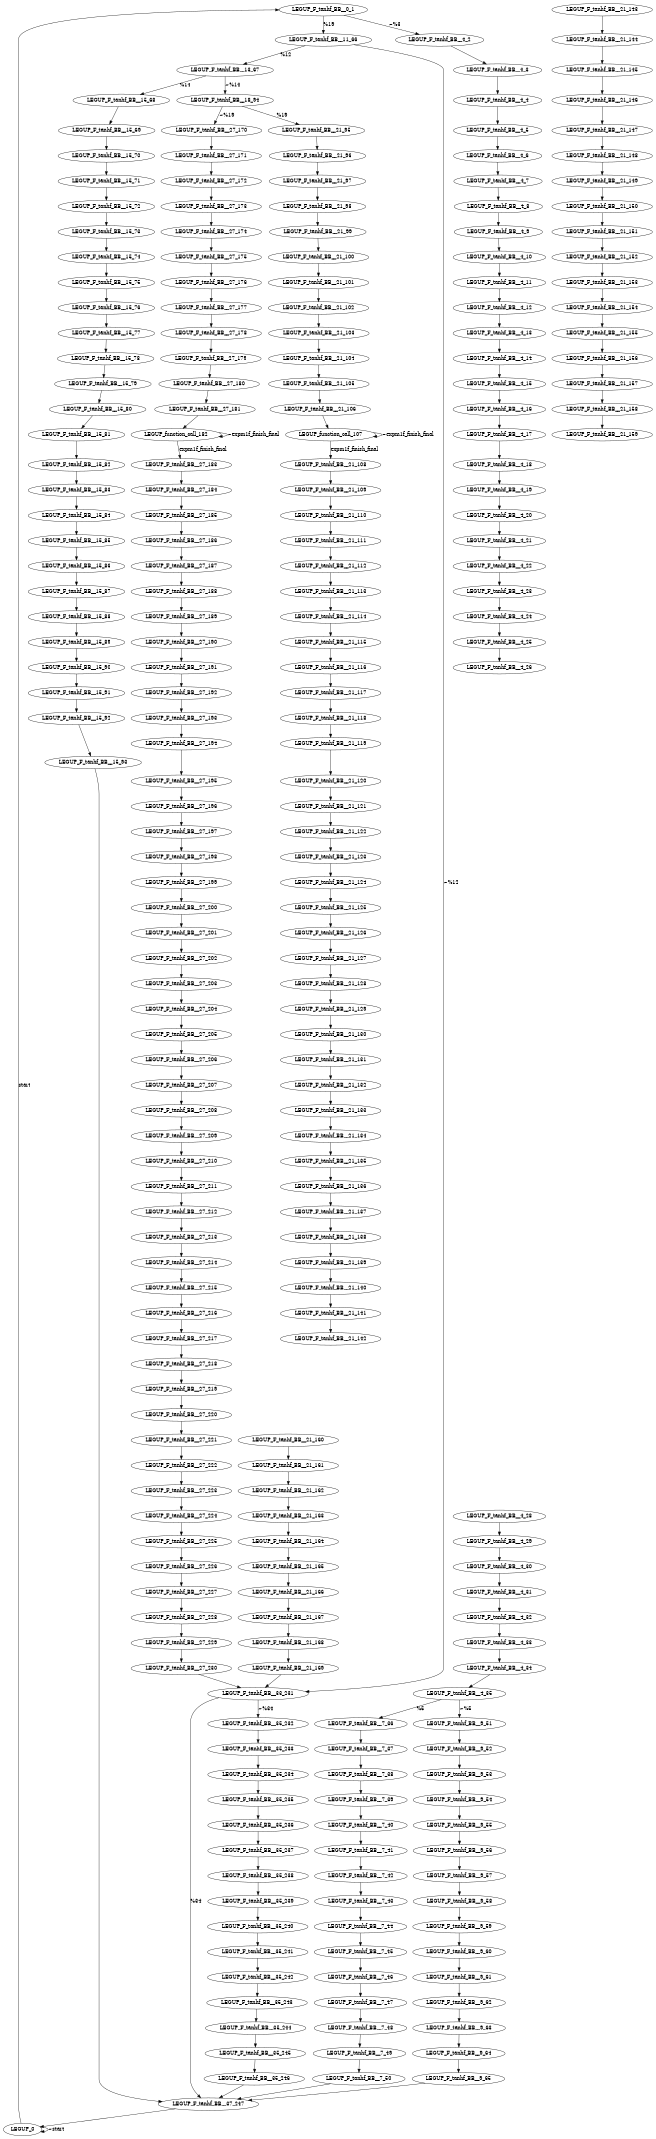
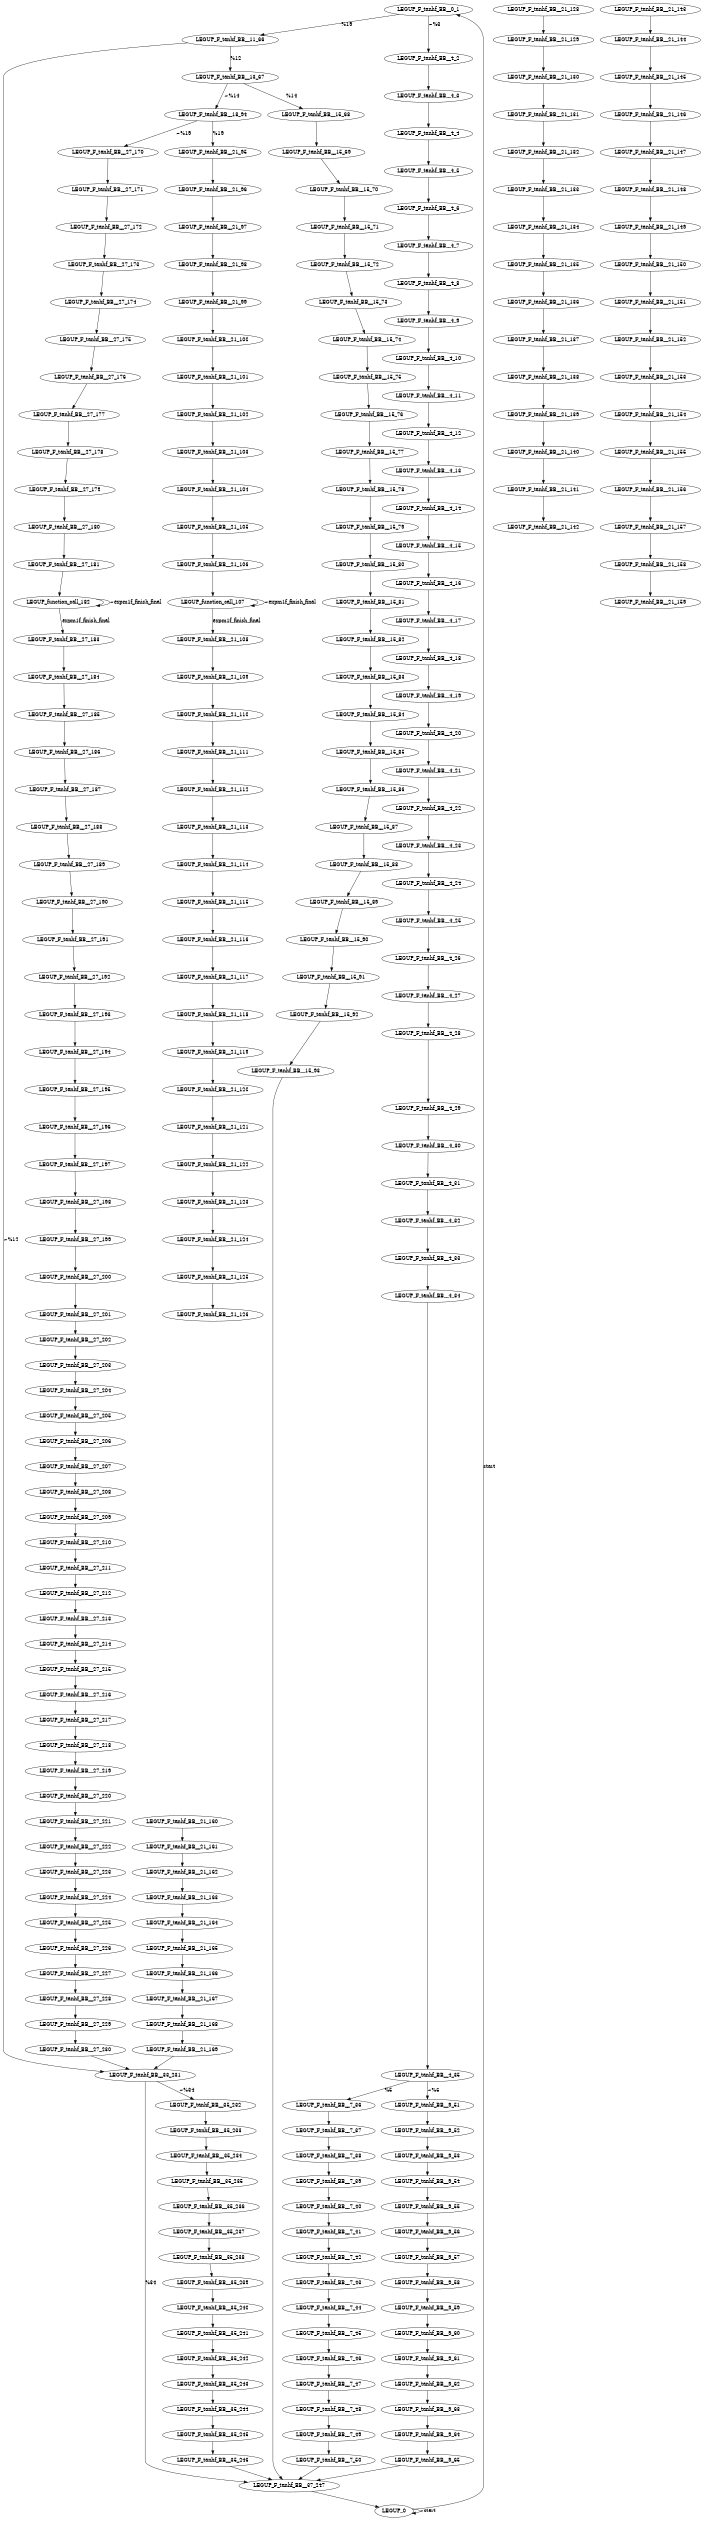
node "LEGUP_F_tanhf_BB__21_127": removed
node "LEGUP_F_tanhf_BB__4_27": added
